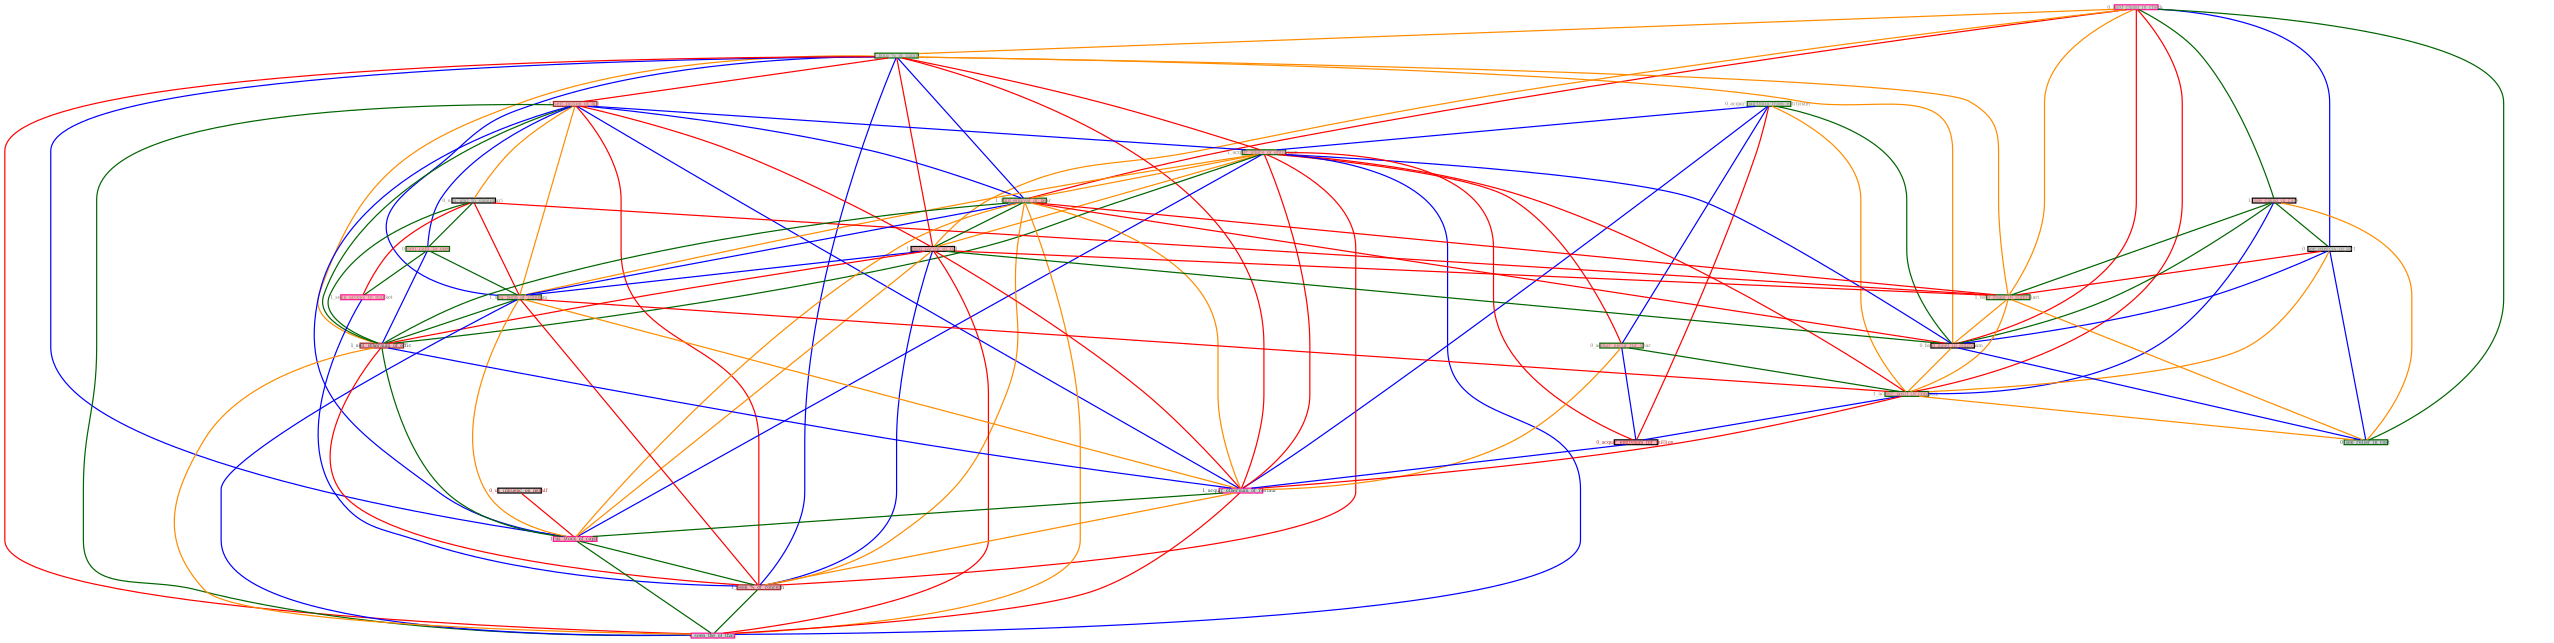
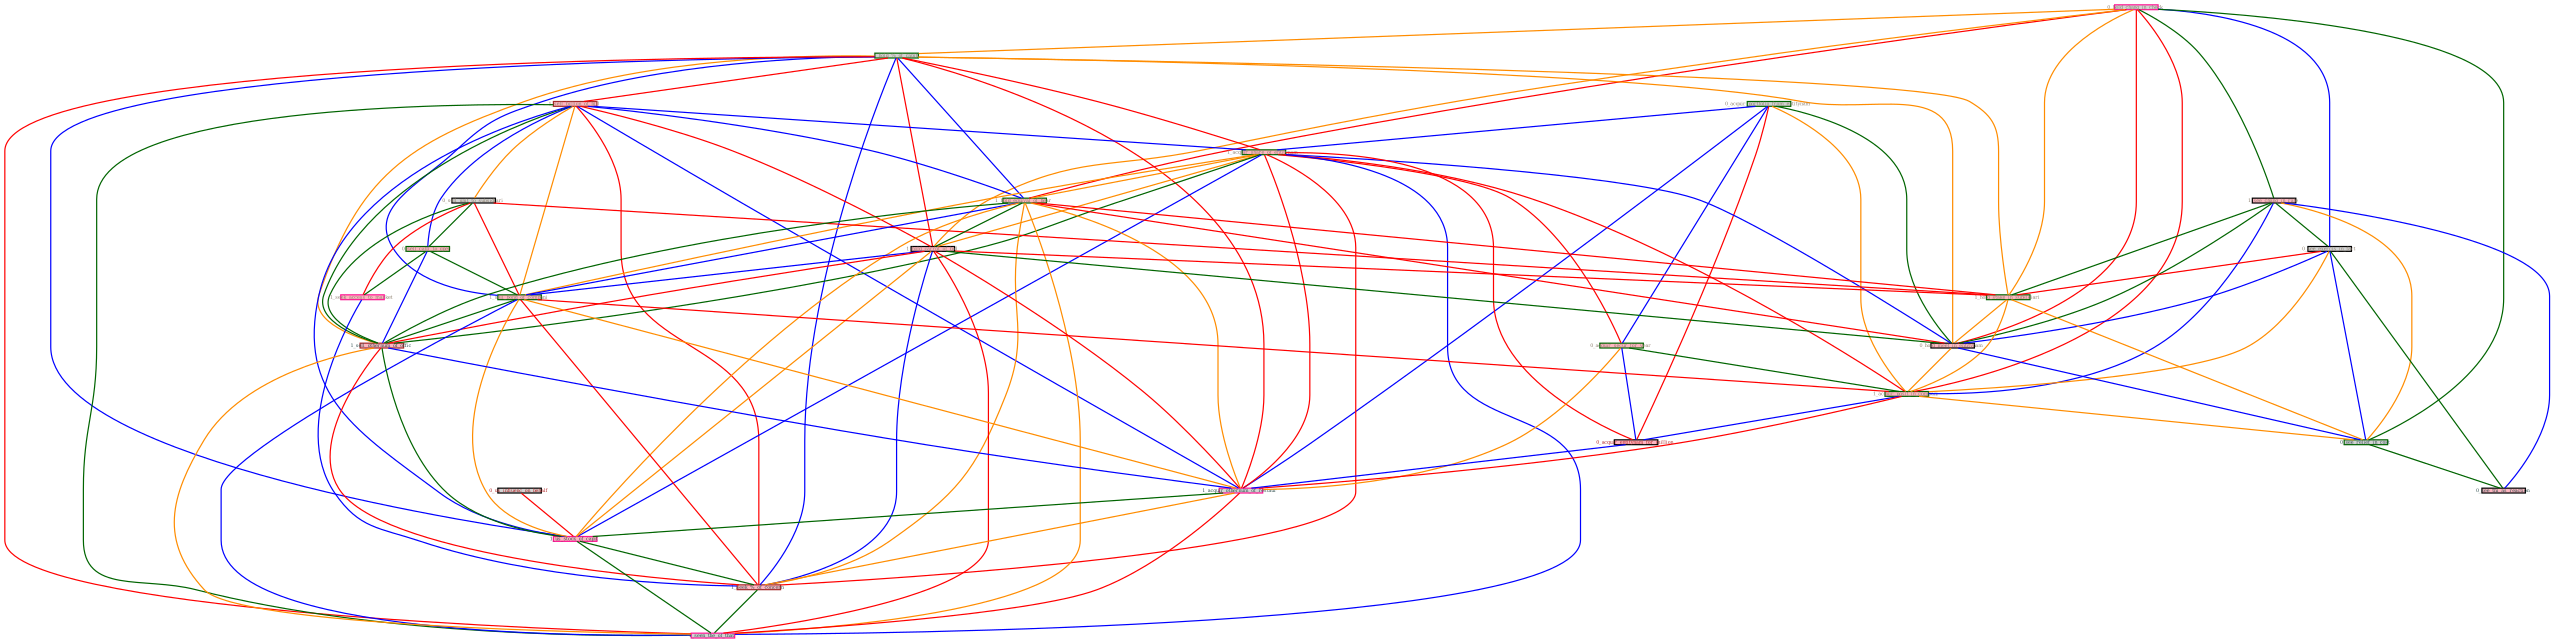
node "0_see_thi_as_reaction": added
